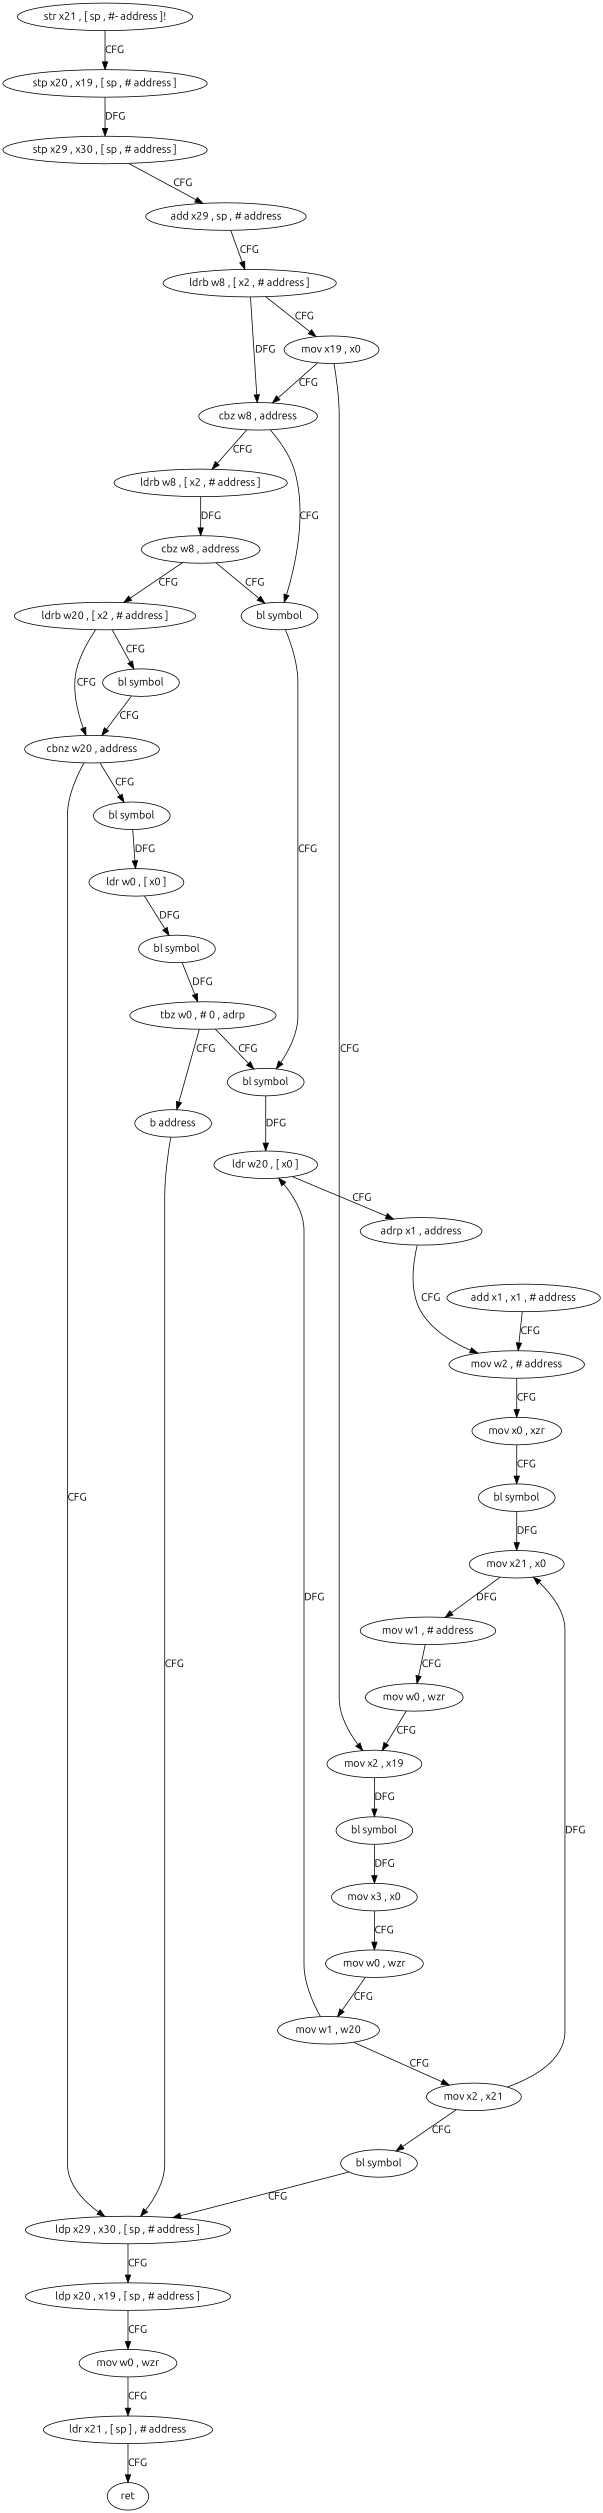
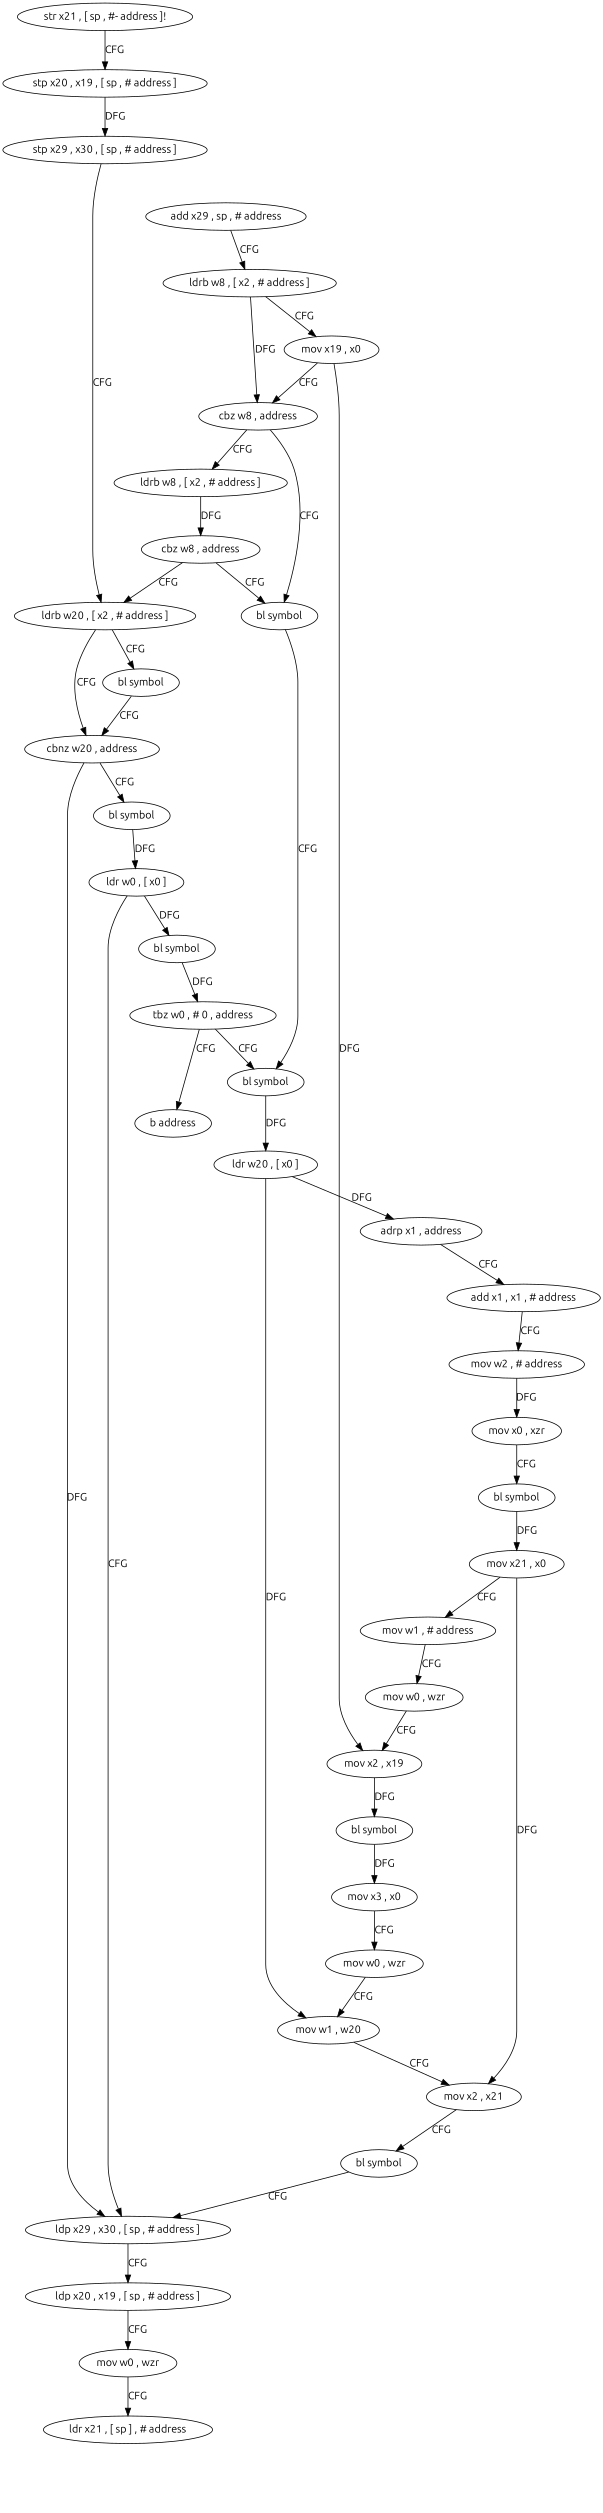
edge "stp x29 , x30 , [ sp , # address ]" -> "add x29 , sp , # address": now "stp x29 , x30 , [ sp , # address ]" -> "ldrb w20 , [ x2 , # address ]"
node "tbz w0 , # 0 , adrp": label "tbz w0 , # 0 , adrp" -> "tbz w0 , # 0 , address"
edge "mov x19 , x0" -> "mov x2 , x19": label "CFG" -> "DFG"
edge "ldr w20 , [ x0 ]" -> "adrp x1 , address": label "CFG" -> "DFG"
edge "adrp x1 , address" -> "mov w2 , # address": now "adrp x1 , address" -> "add x1 , x1 , # address"
edge "mov w2 , # address" -> "mov x0 , xzr": label "CFG" -> "DFG"
edge "cbnz w20 , address" -> "ldp x29 , x30 , [ sp , # address ]": label "CFG" -> "DFG"
edge "mov x21 , x0" -> "mov w1 , # address": label "DFG" -> "CFG"
edge "mov w1 , w20" -> "ldr w20 , [ x0 ]": reversed
edge "b address" -> "ldp x29 , x30 , [ sp , # address ]": now "ldr w0 , [ x0 ]" -> "ldp x29 , x30 , [ sp , # address ]"
edge "mov x2 , x21" -> "mov x21 , x0": reversed
node "ret": removed
